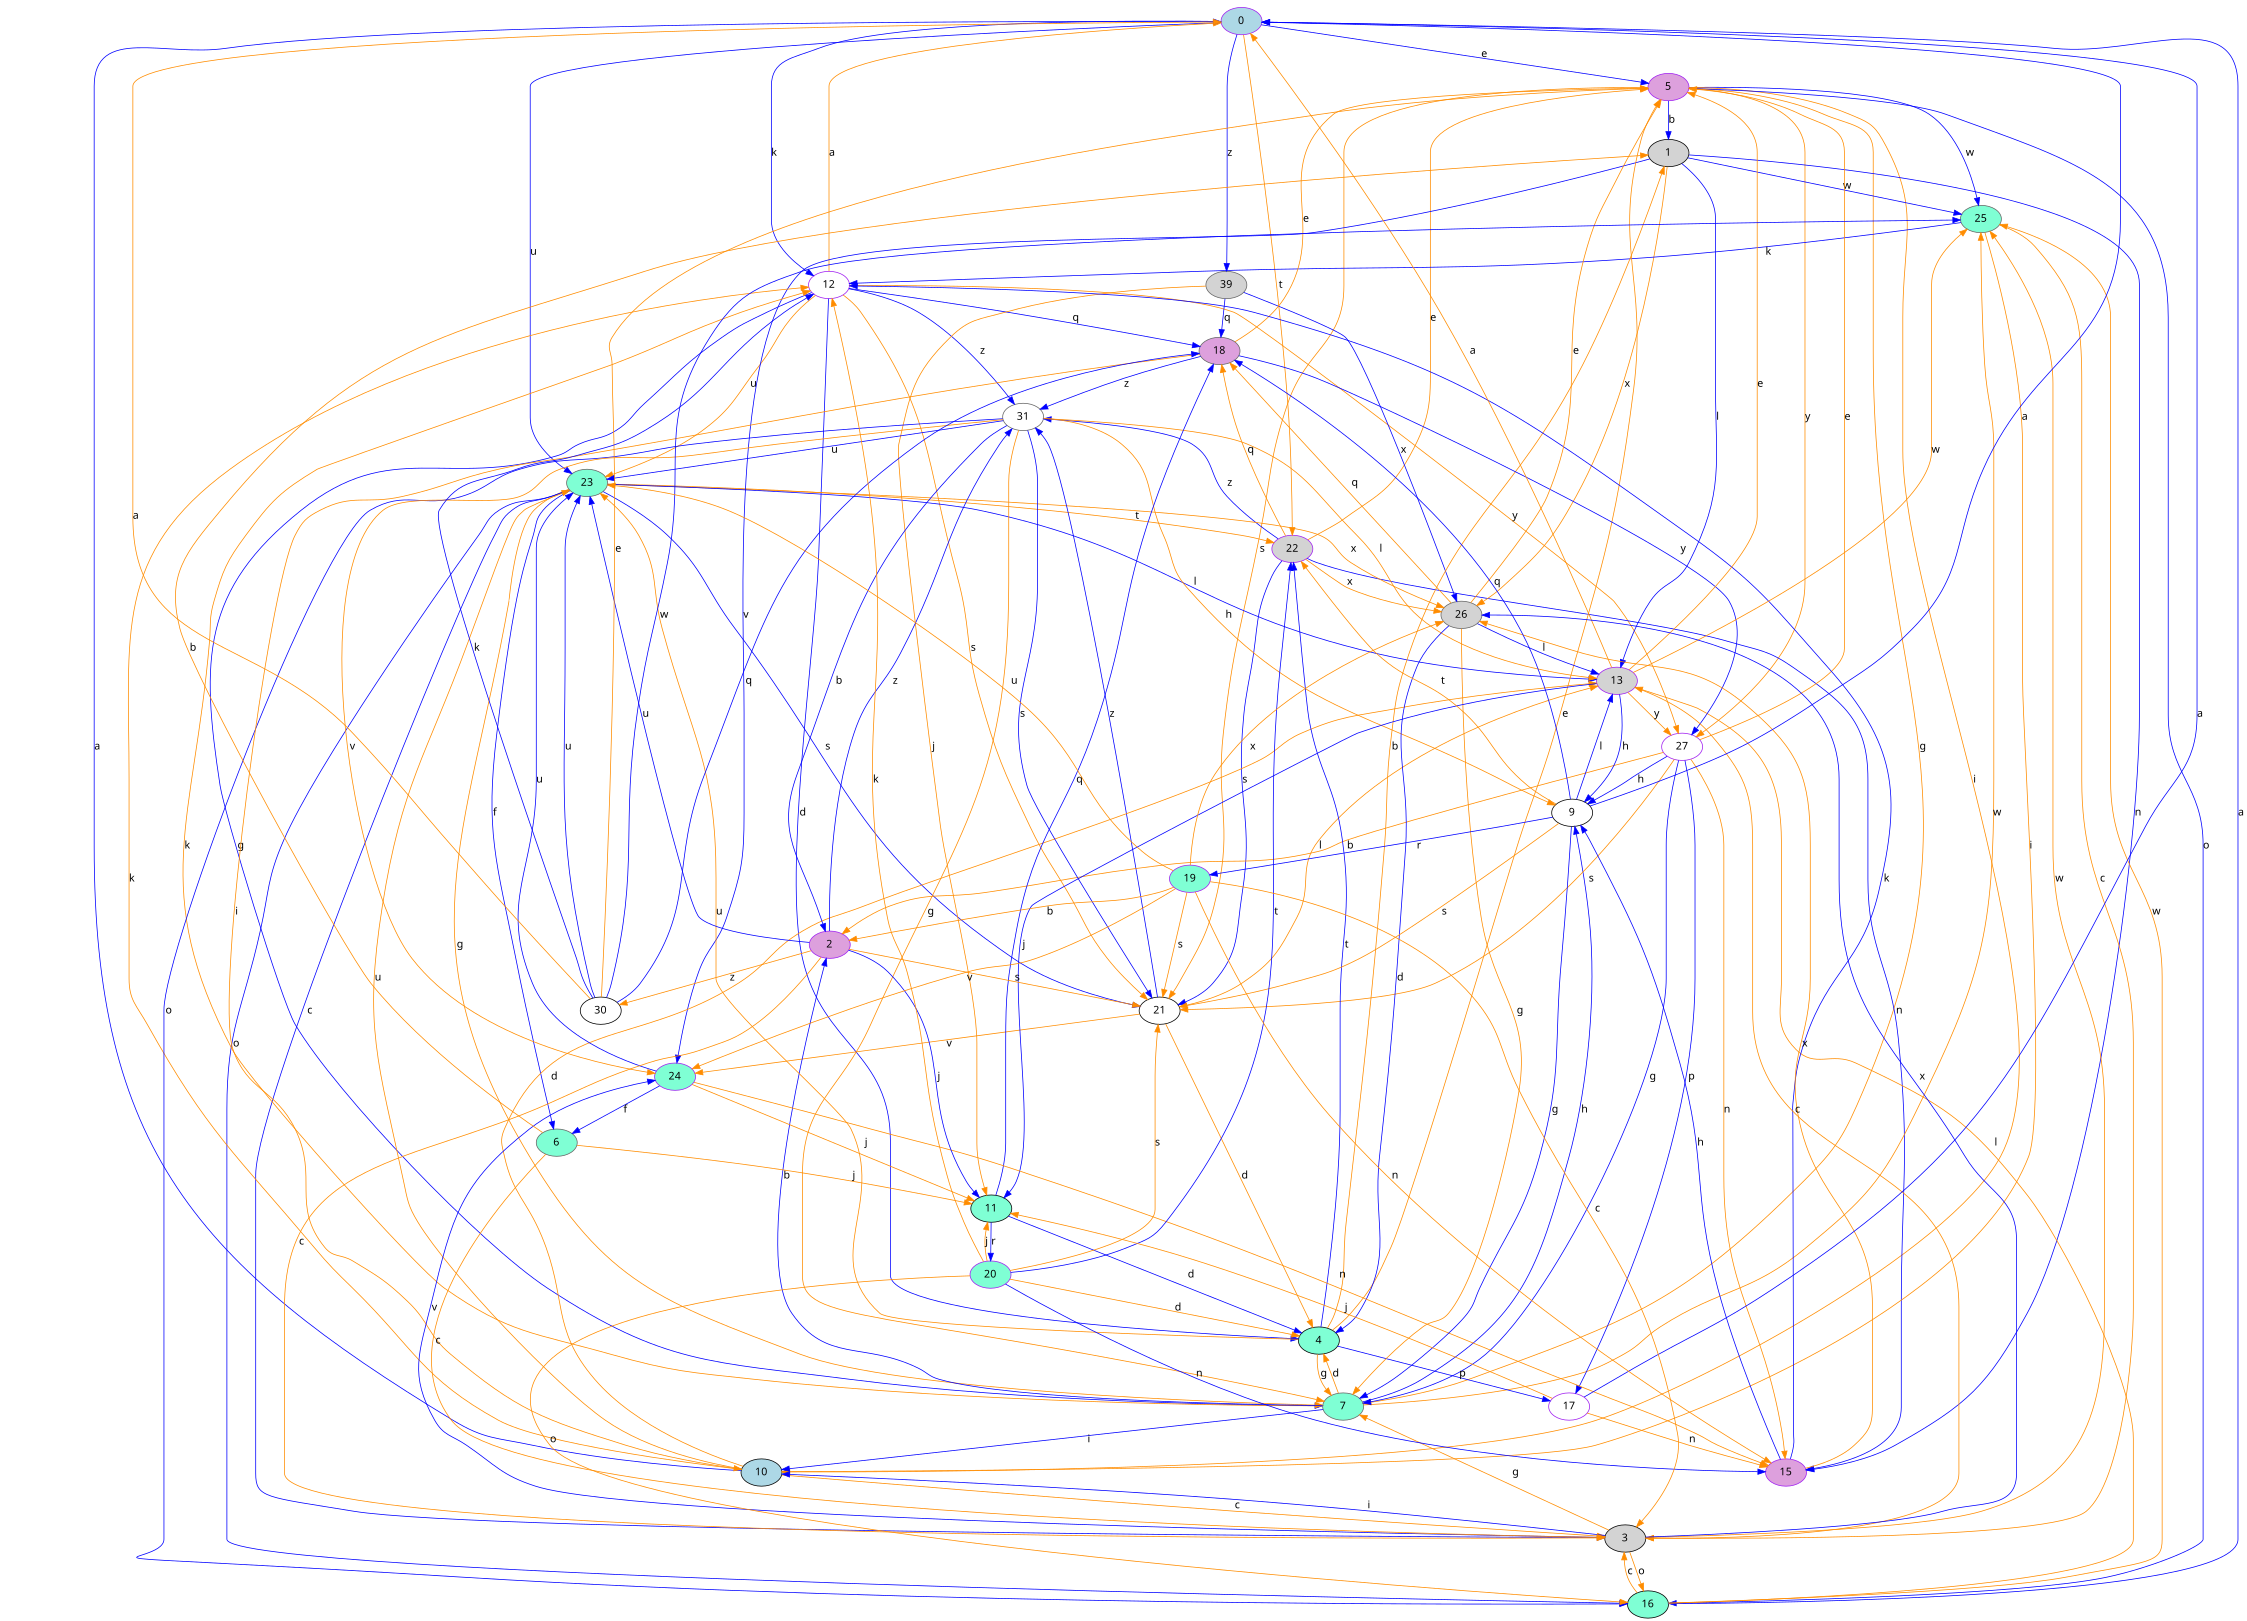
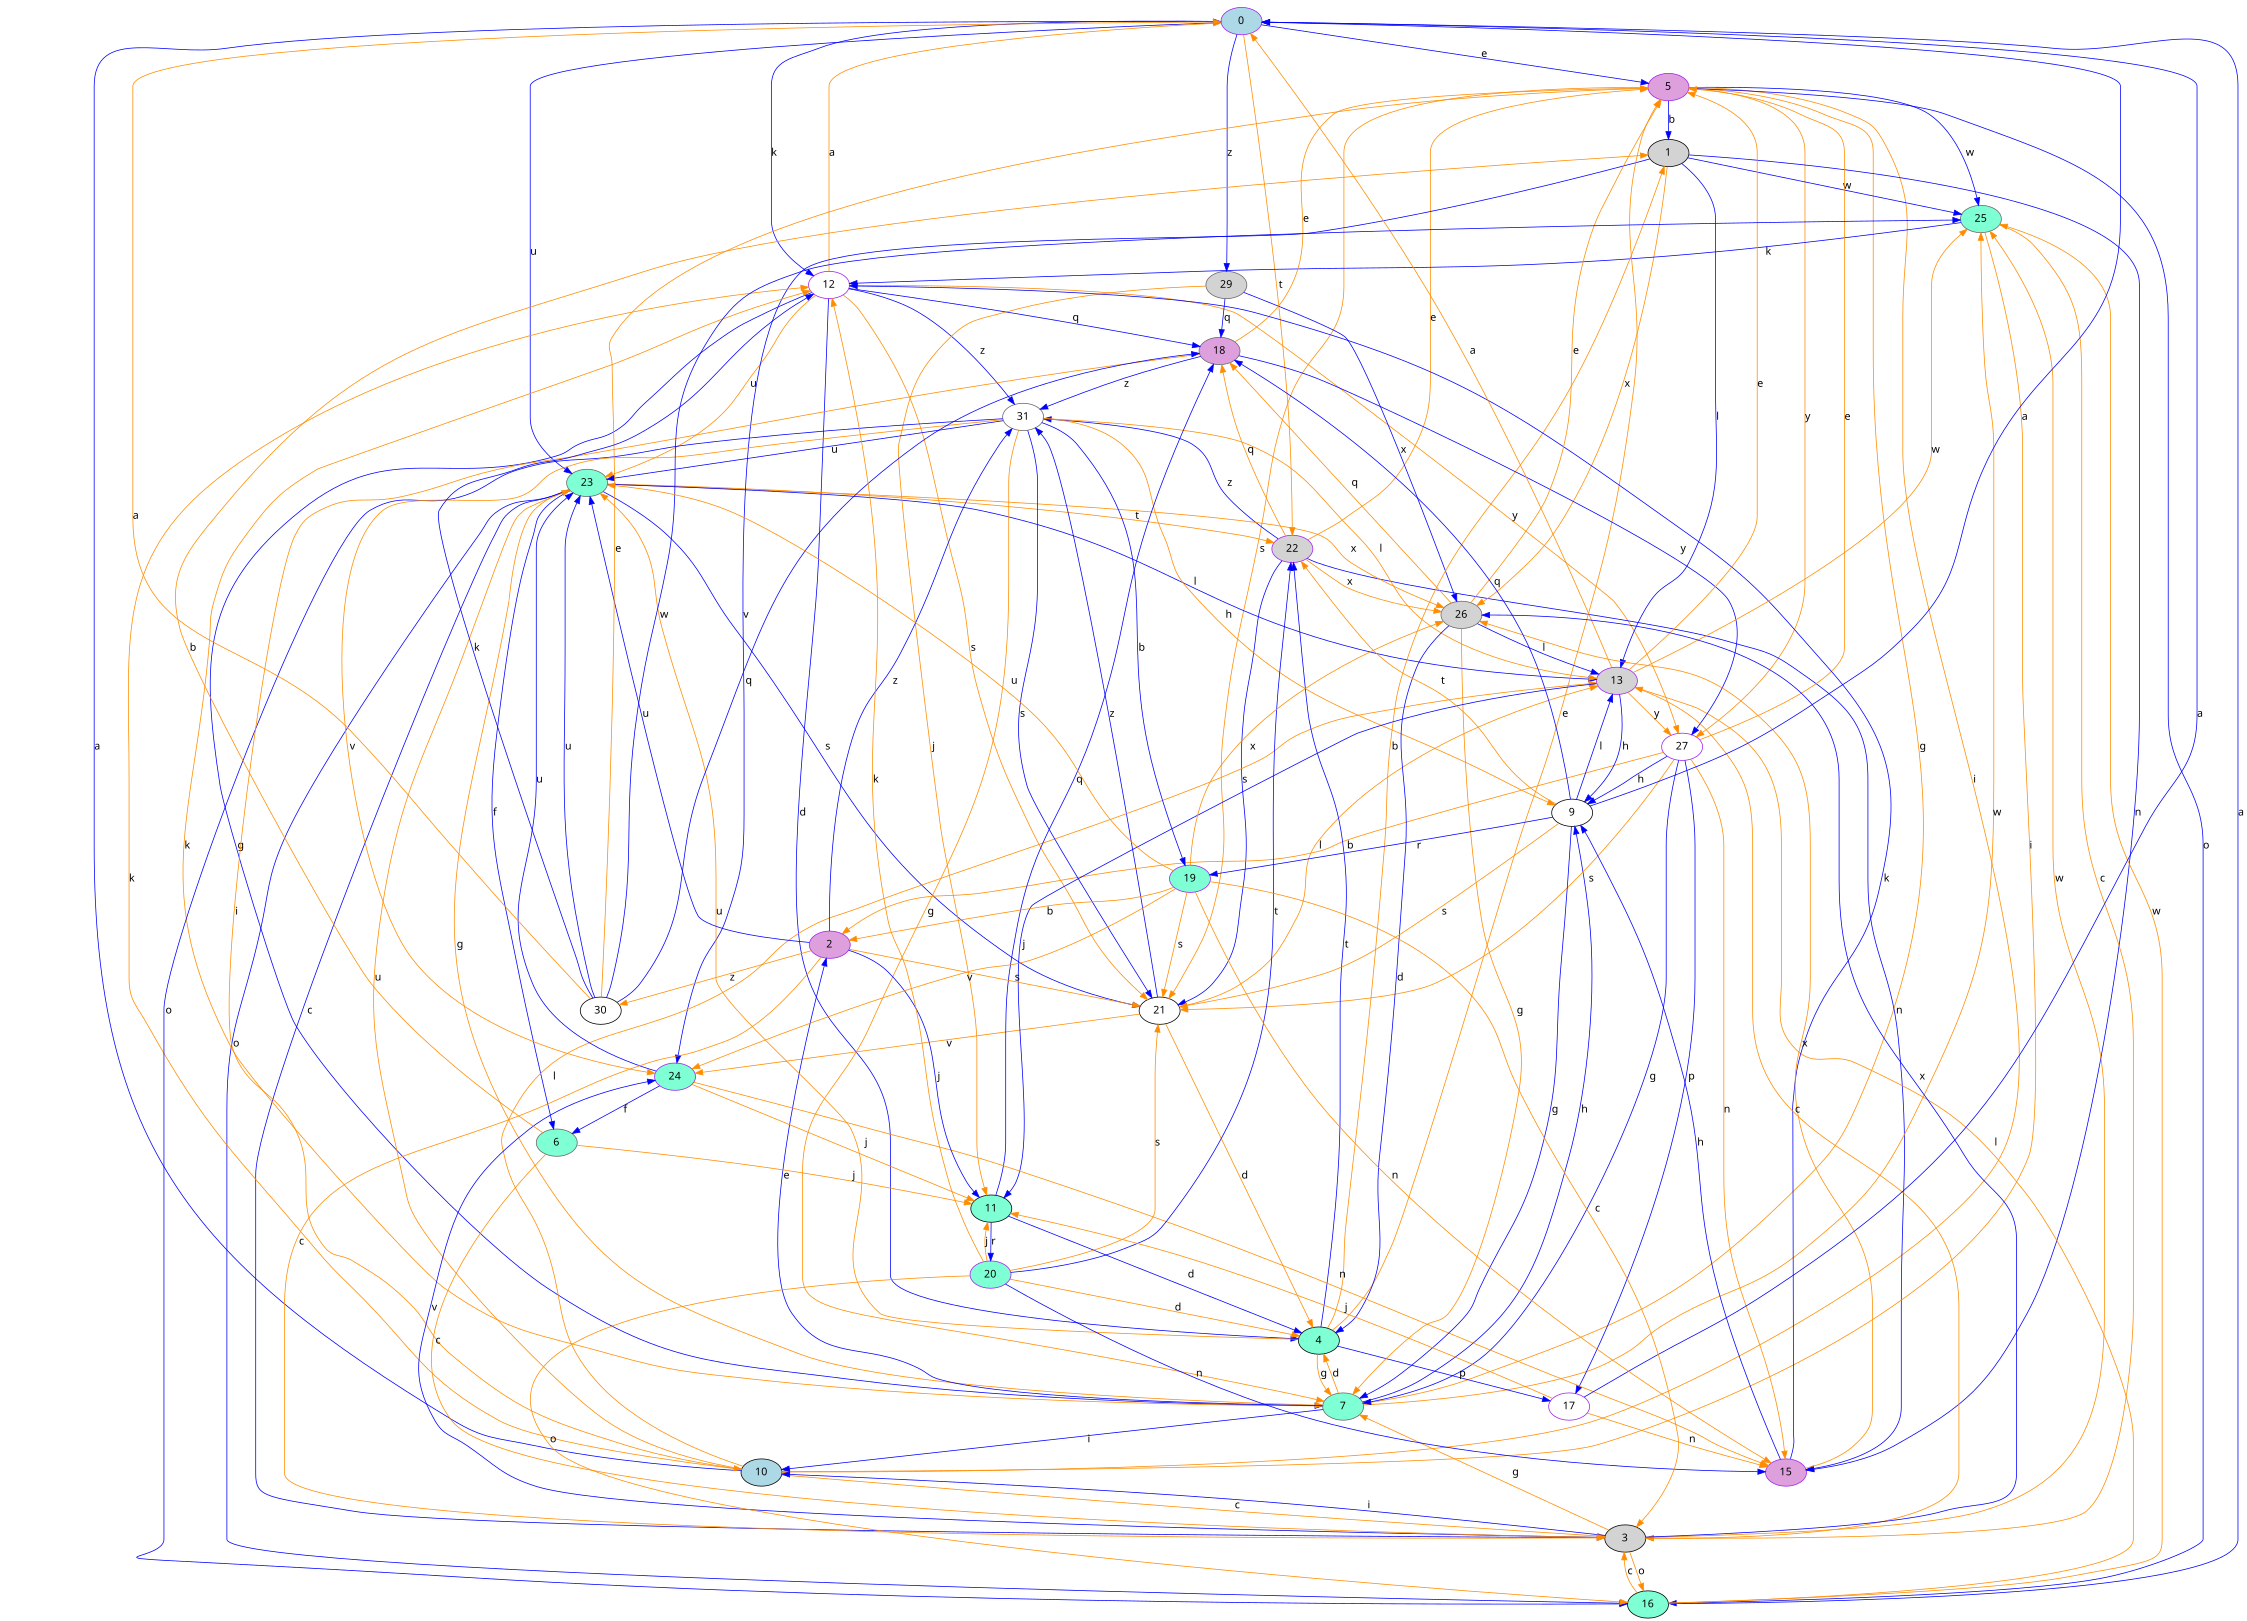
node "39": label "39" -> "29"
edge "31" -> "2": now "31" -> "19"
edge "10" -> "13": label "d" -> "l"
edge "7" -> "2": label "b" -> "e"
